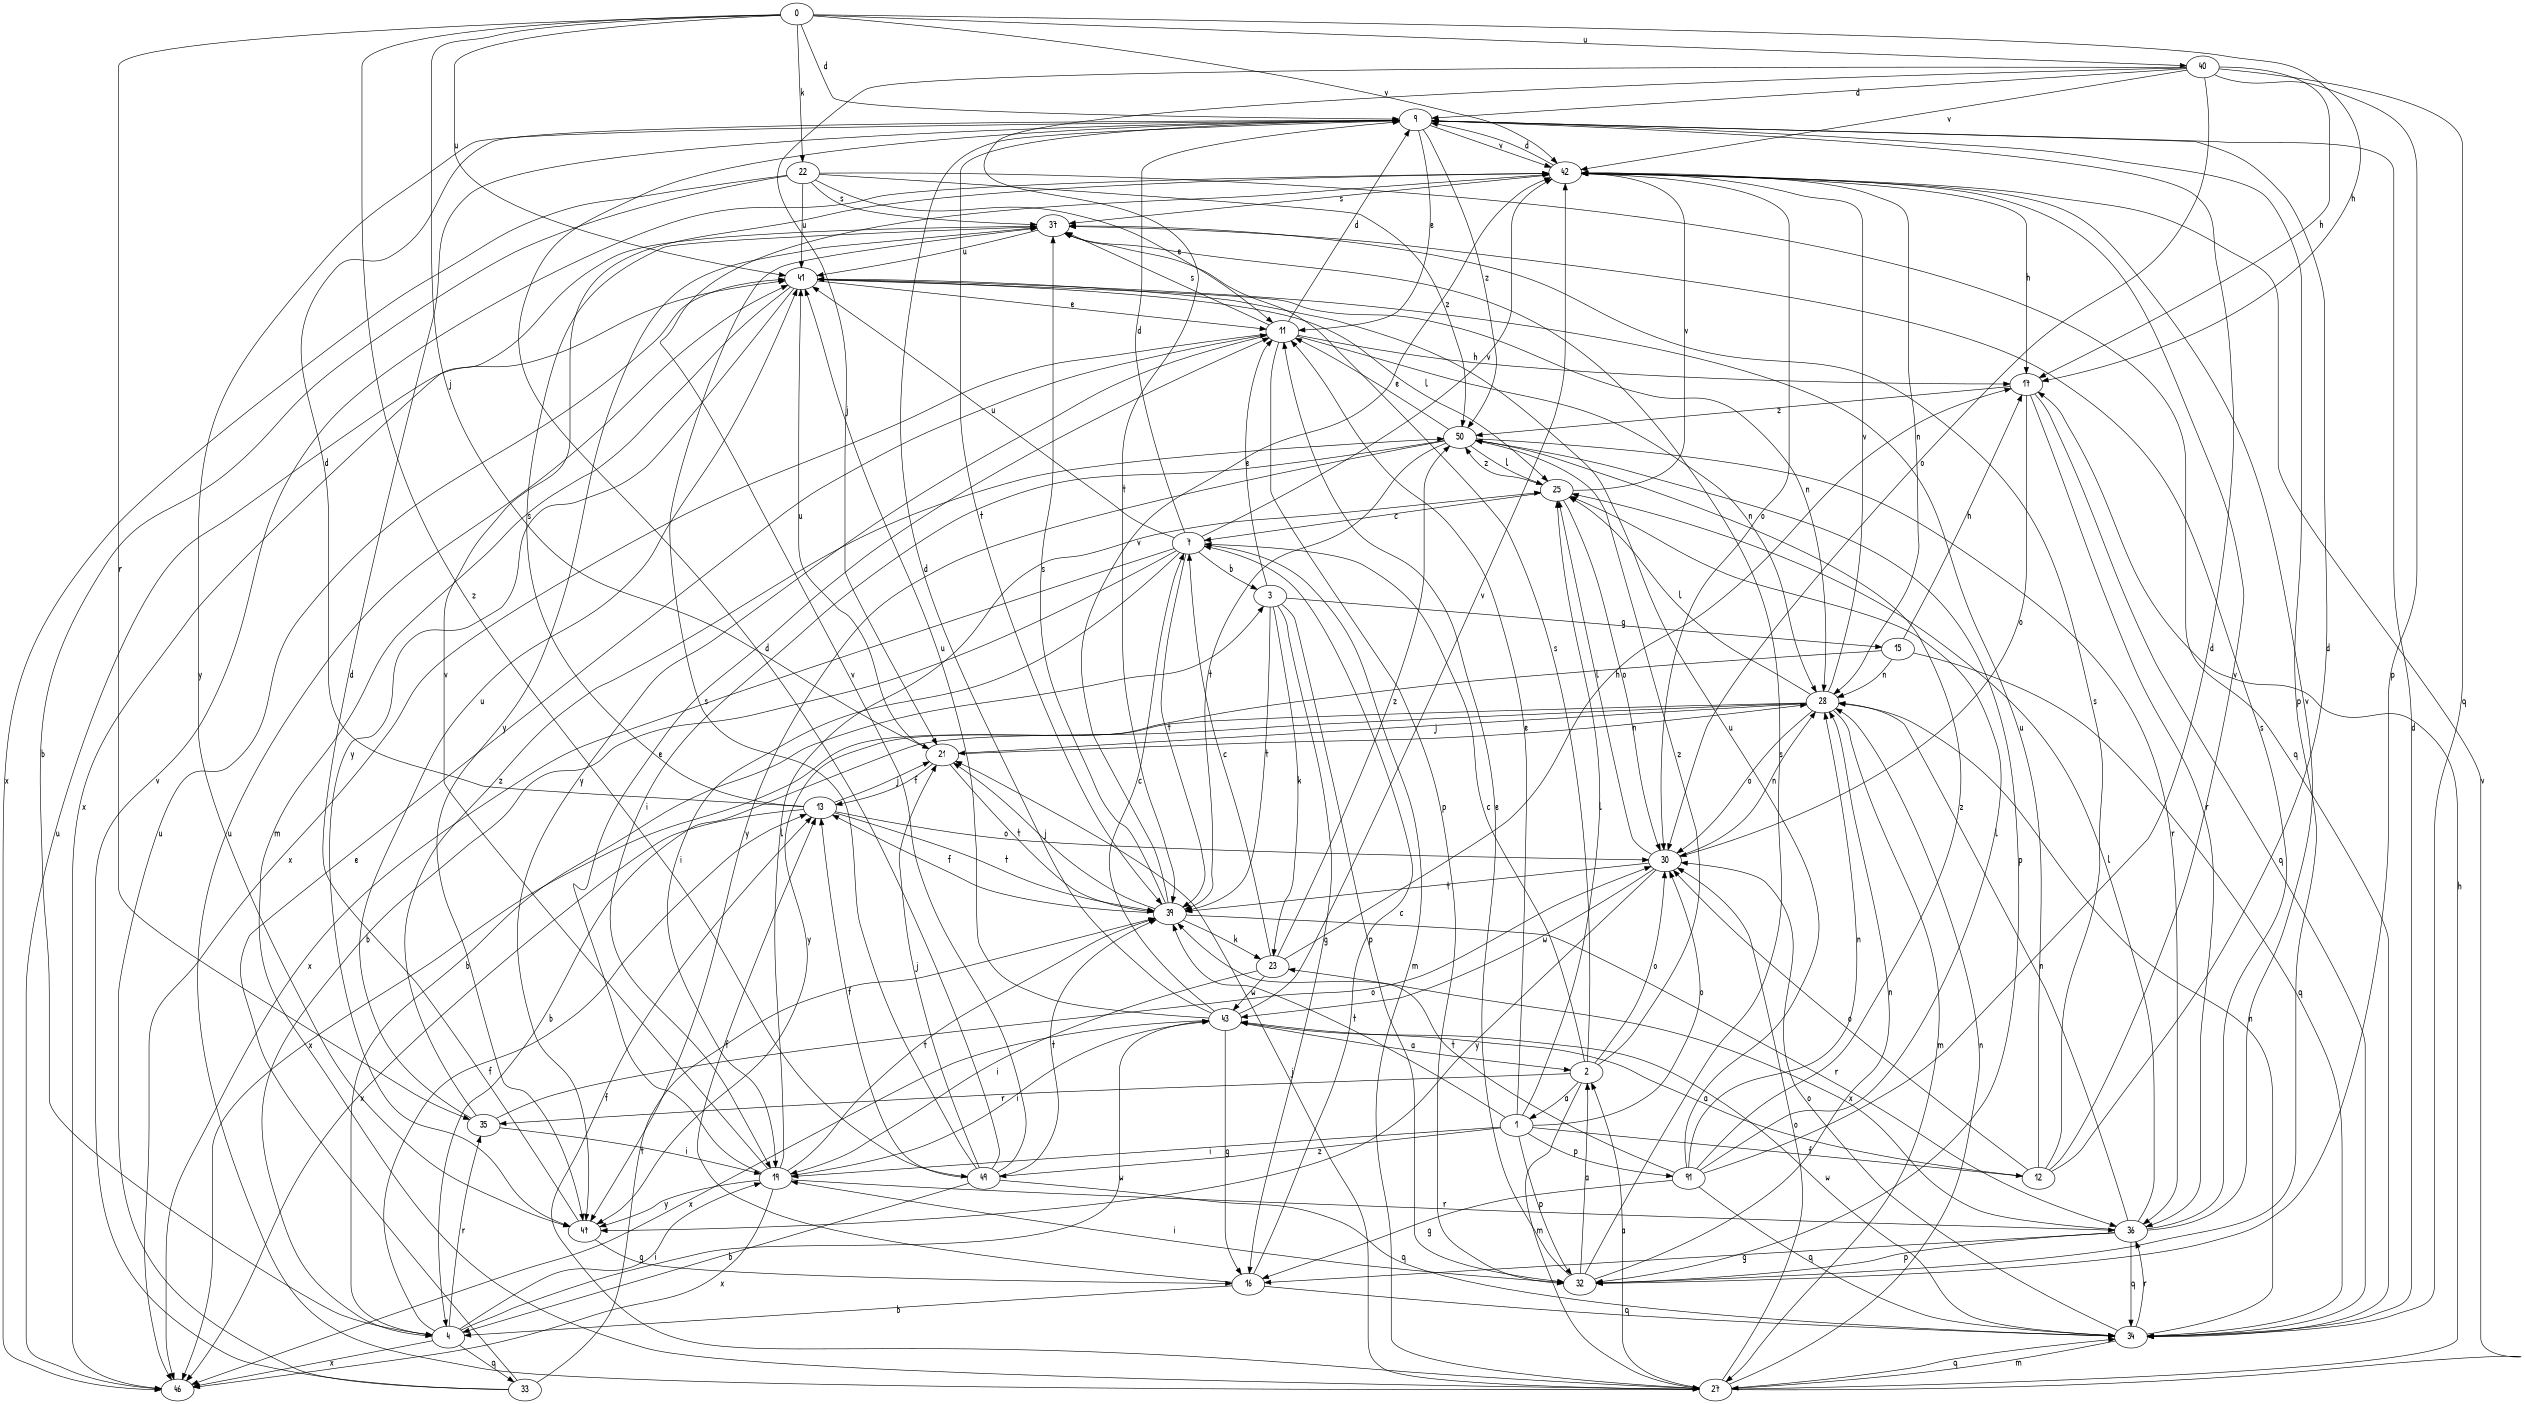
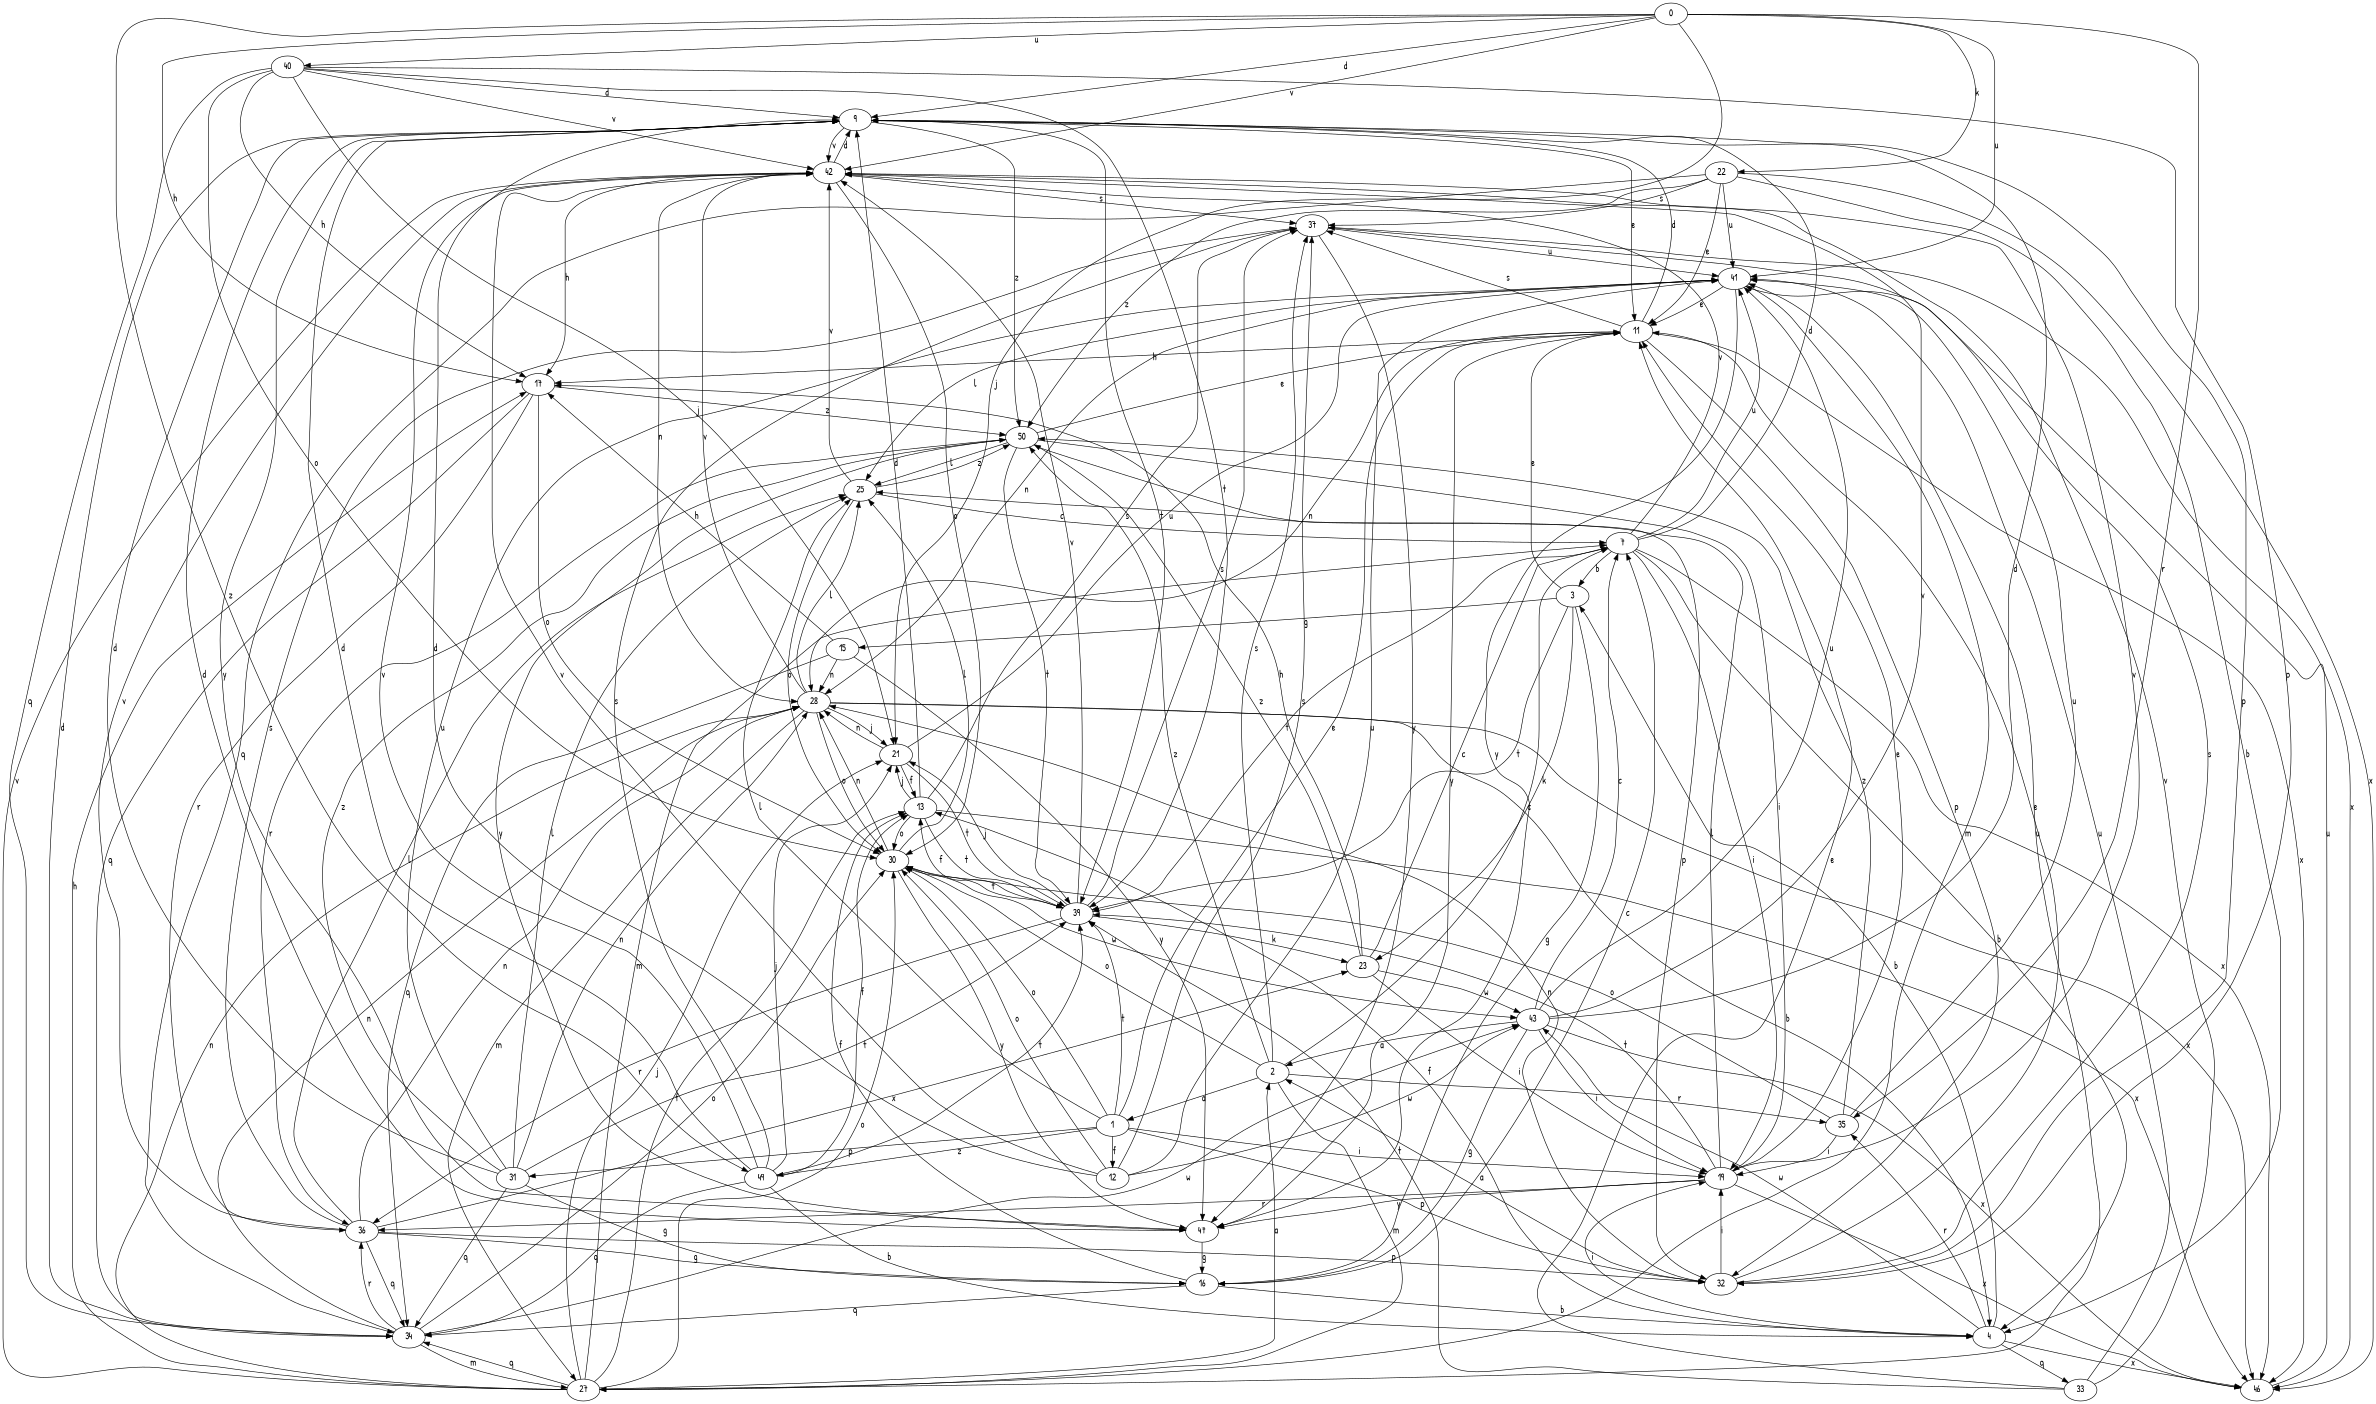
edge "3" -> "32": removed, label "p"
edge "7" -> "27": reversed
edge "12" -> "43": label "a" -> "w"
edge "19" -> "43": reversed
node "91": label "91" -> "31"
